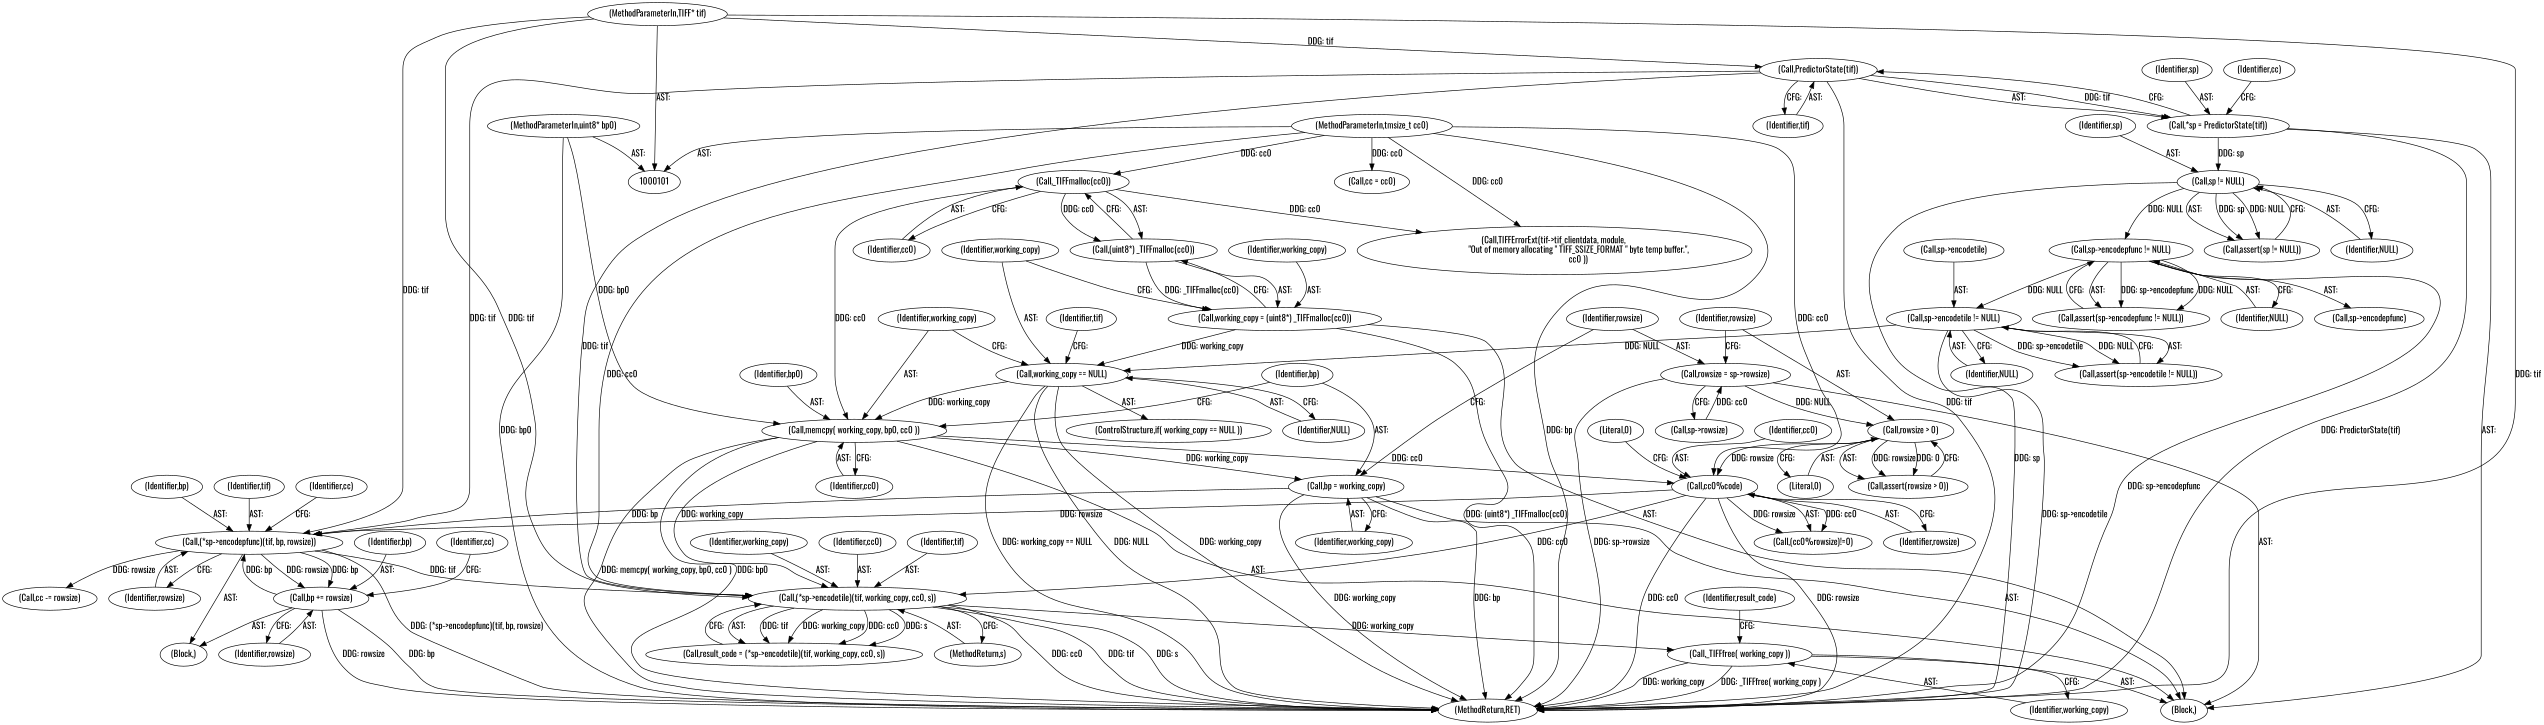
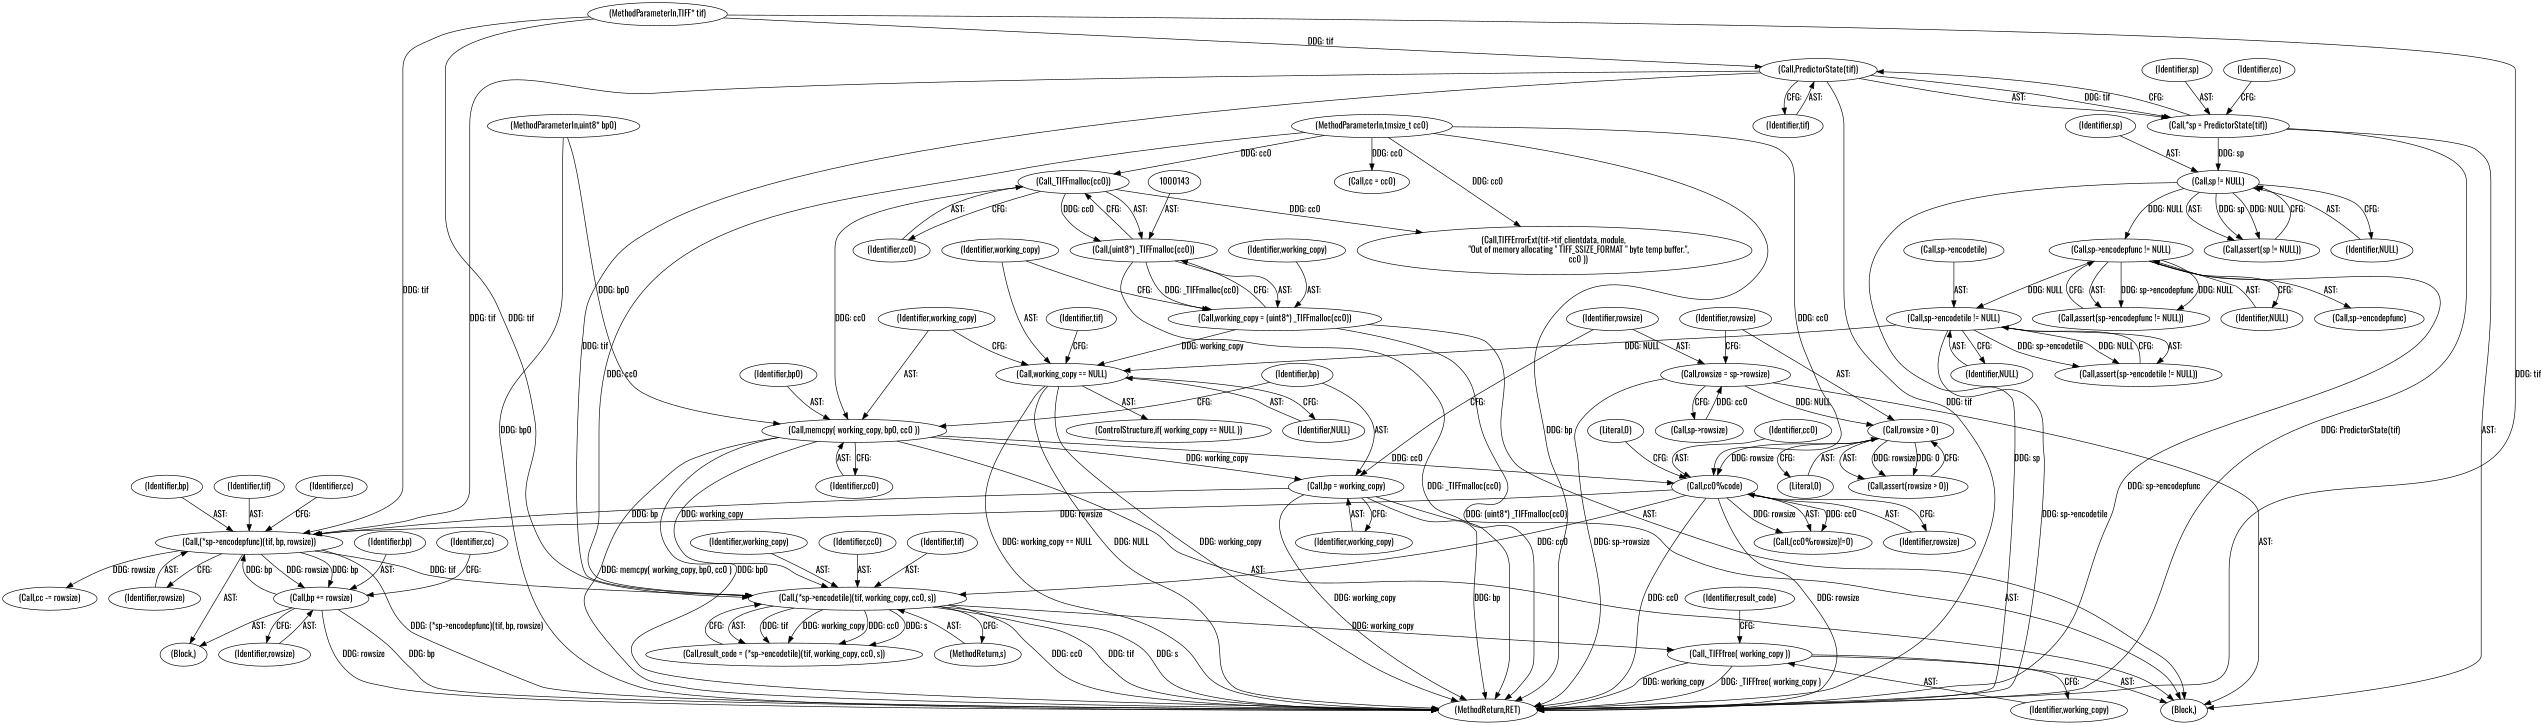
node "1000101": removed
node "1000143": added
edge "(Call,(uint8*) _TIFFmalloc(cc0))" -> "(MethodReturn,RET)": added, label "DDG: _TIFFmalloc(cc0)"
edge "(Call,working_copy == NULL)" -> "(Call,memcpy( working_copy, bp0, cc0 ))": removed, label "DDG: working_copy"
